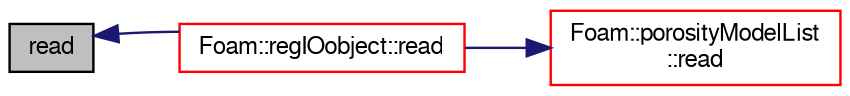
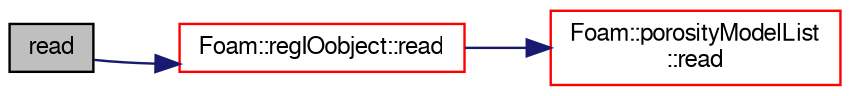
edge "Foam::regIOobject::read" -> "read": reversed
